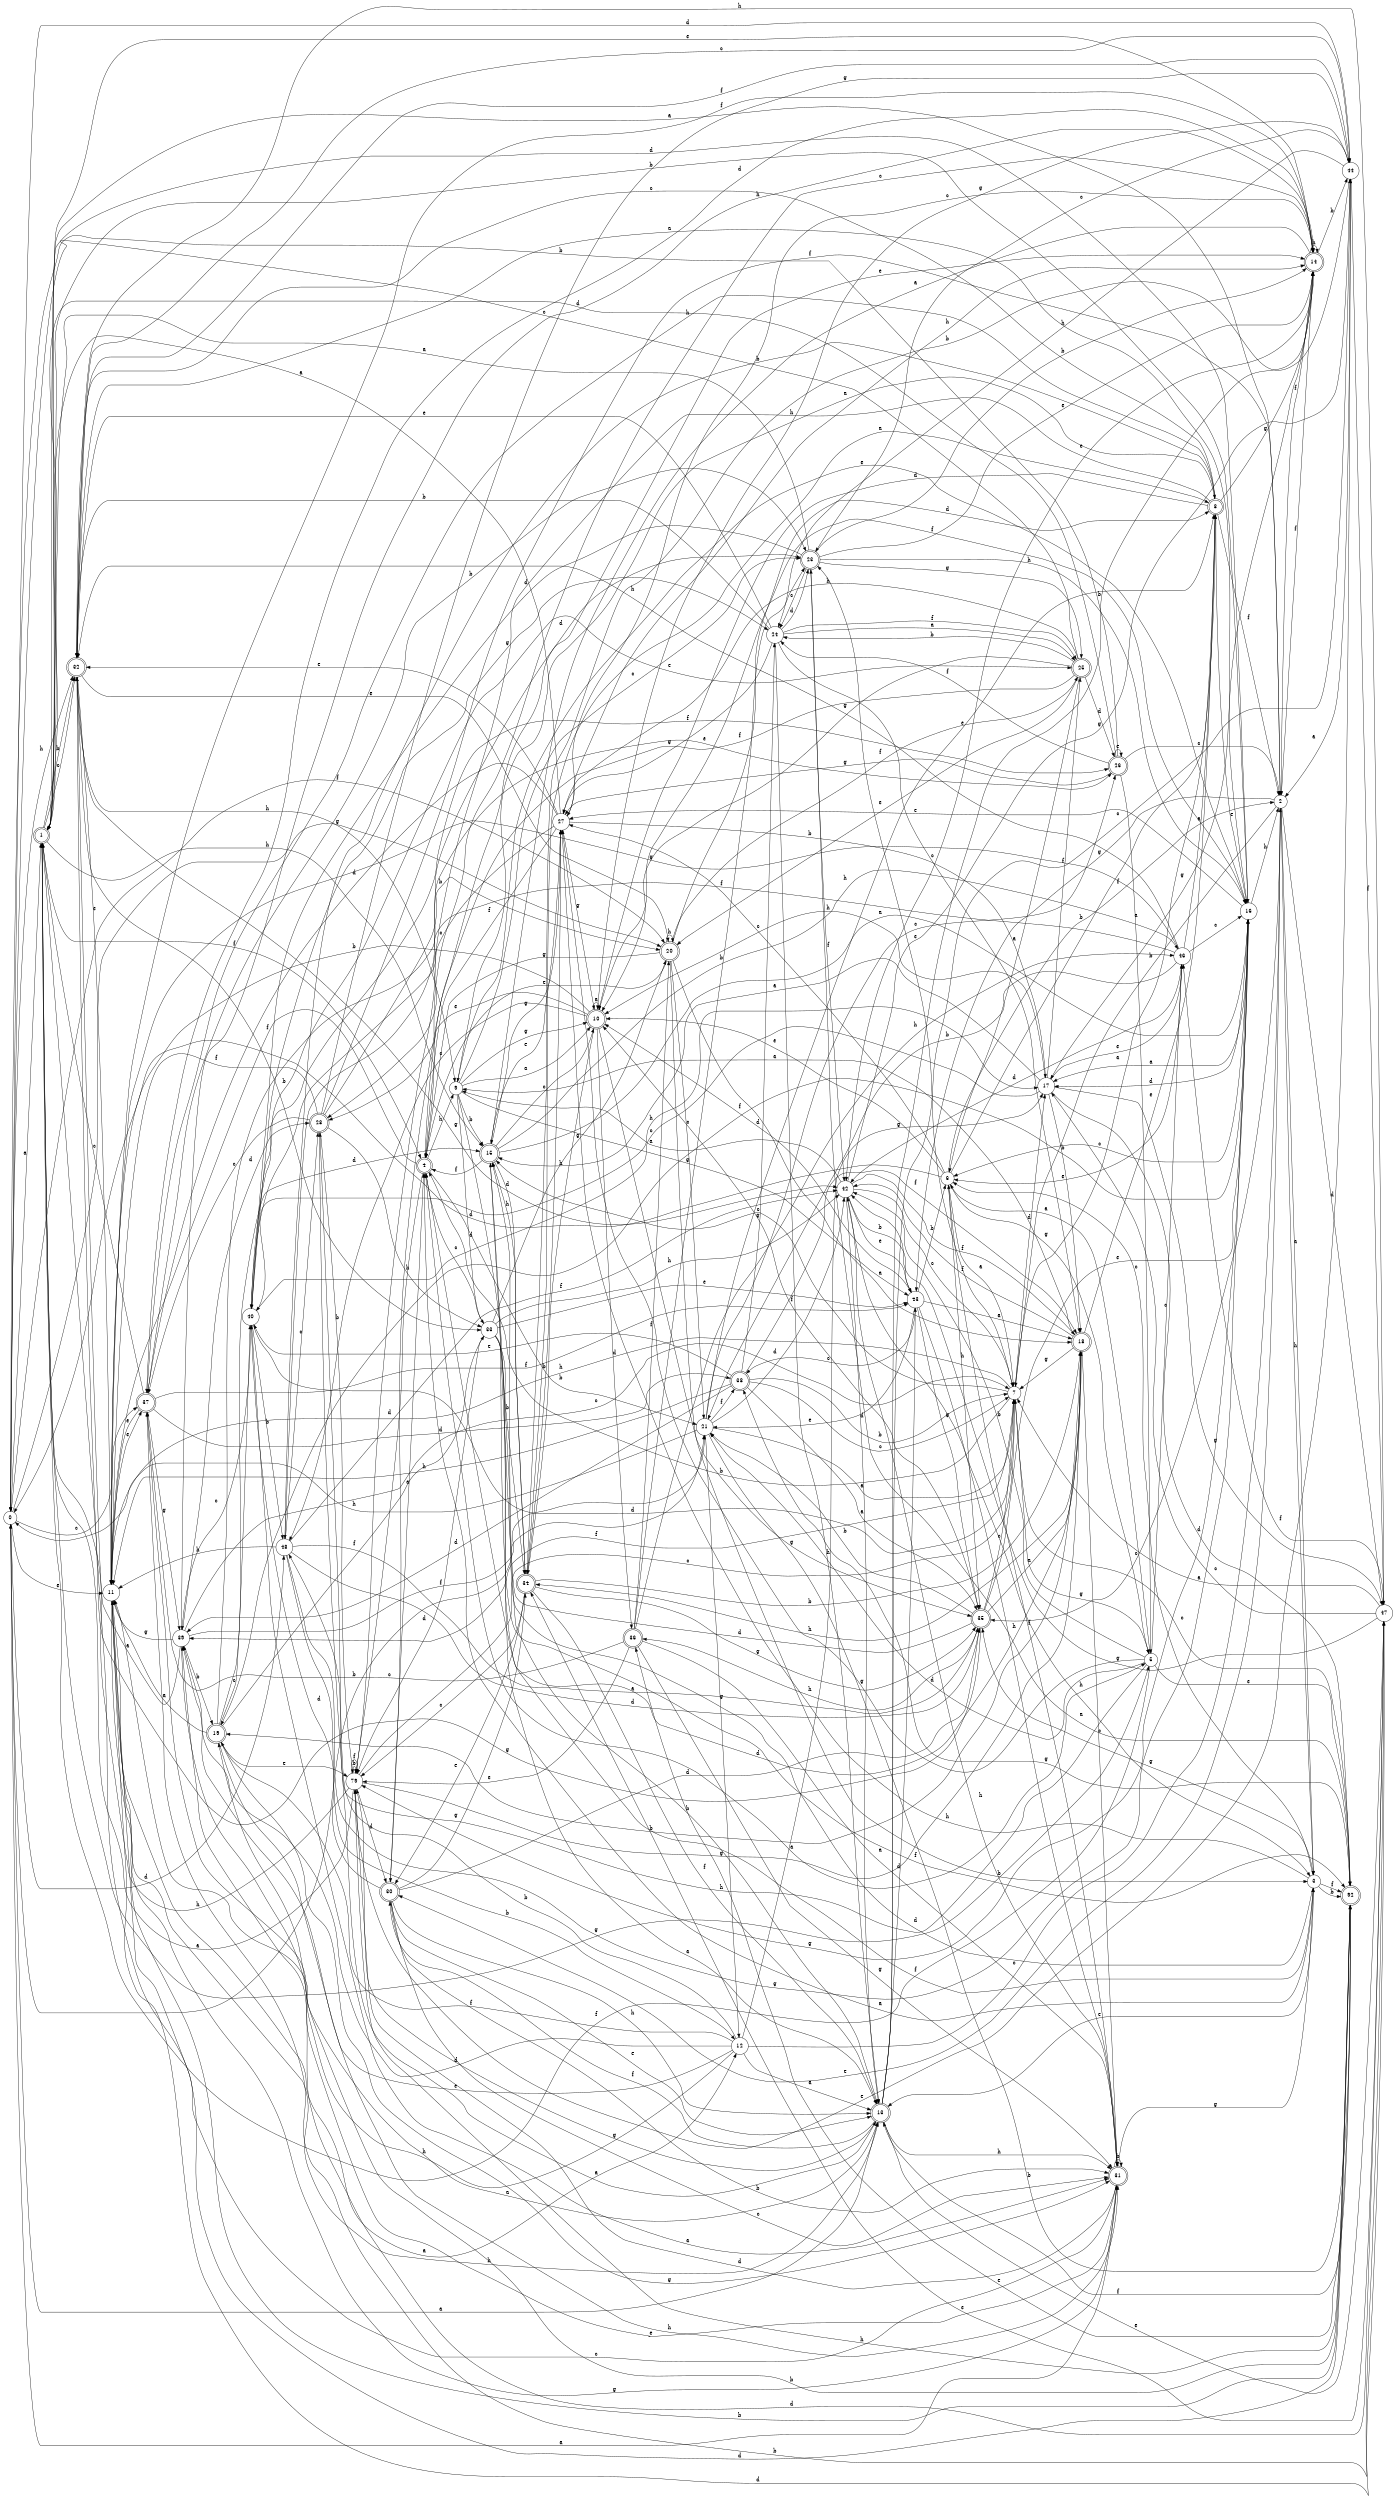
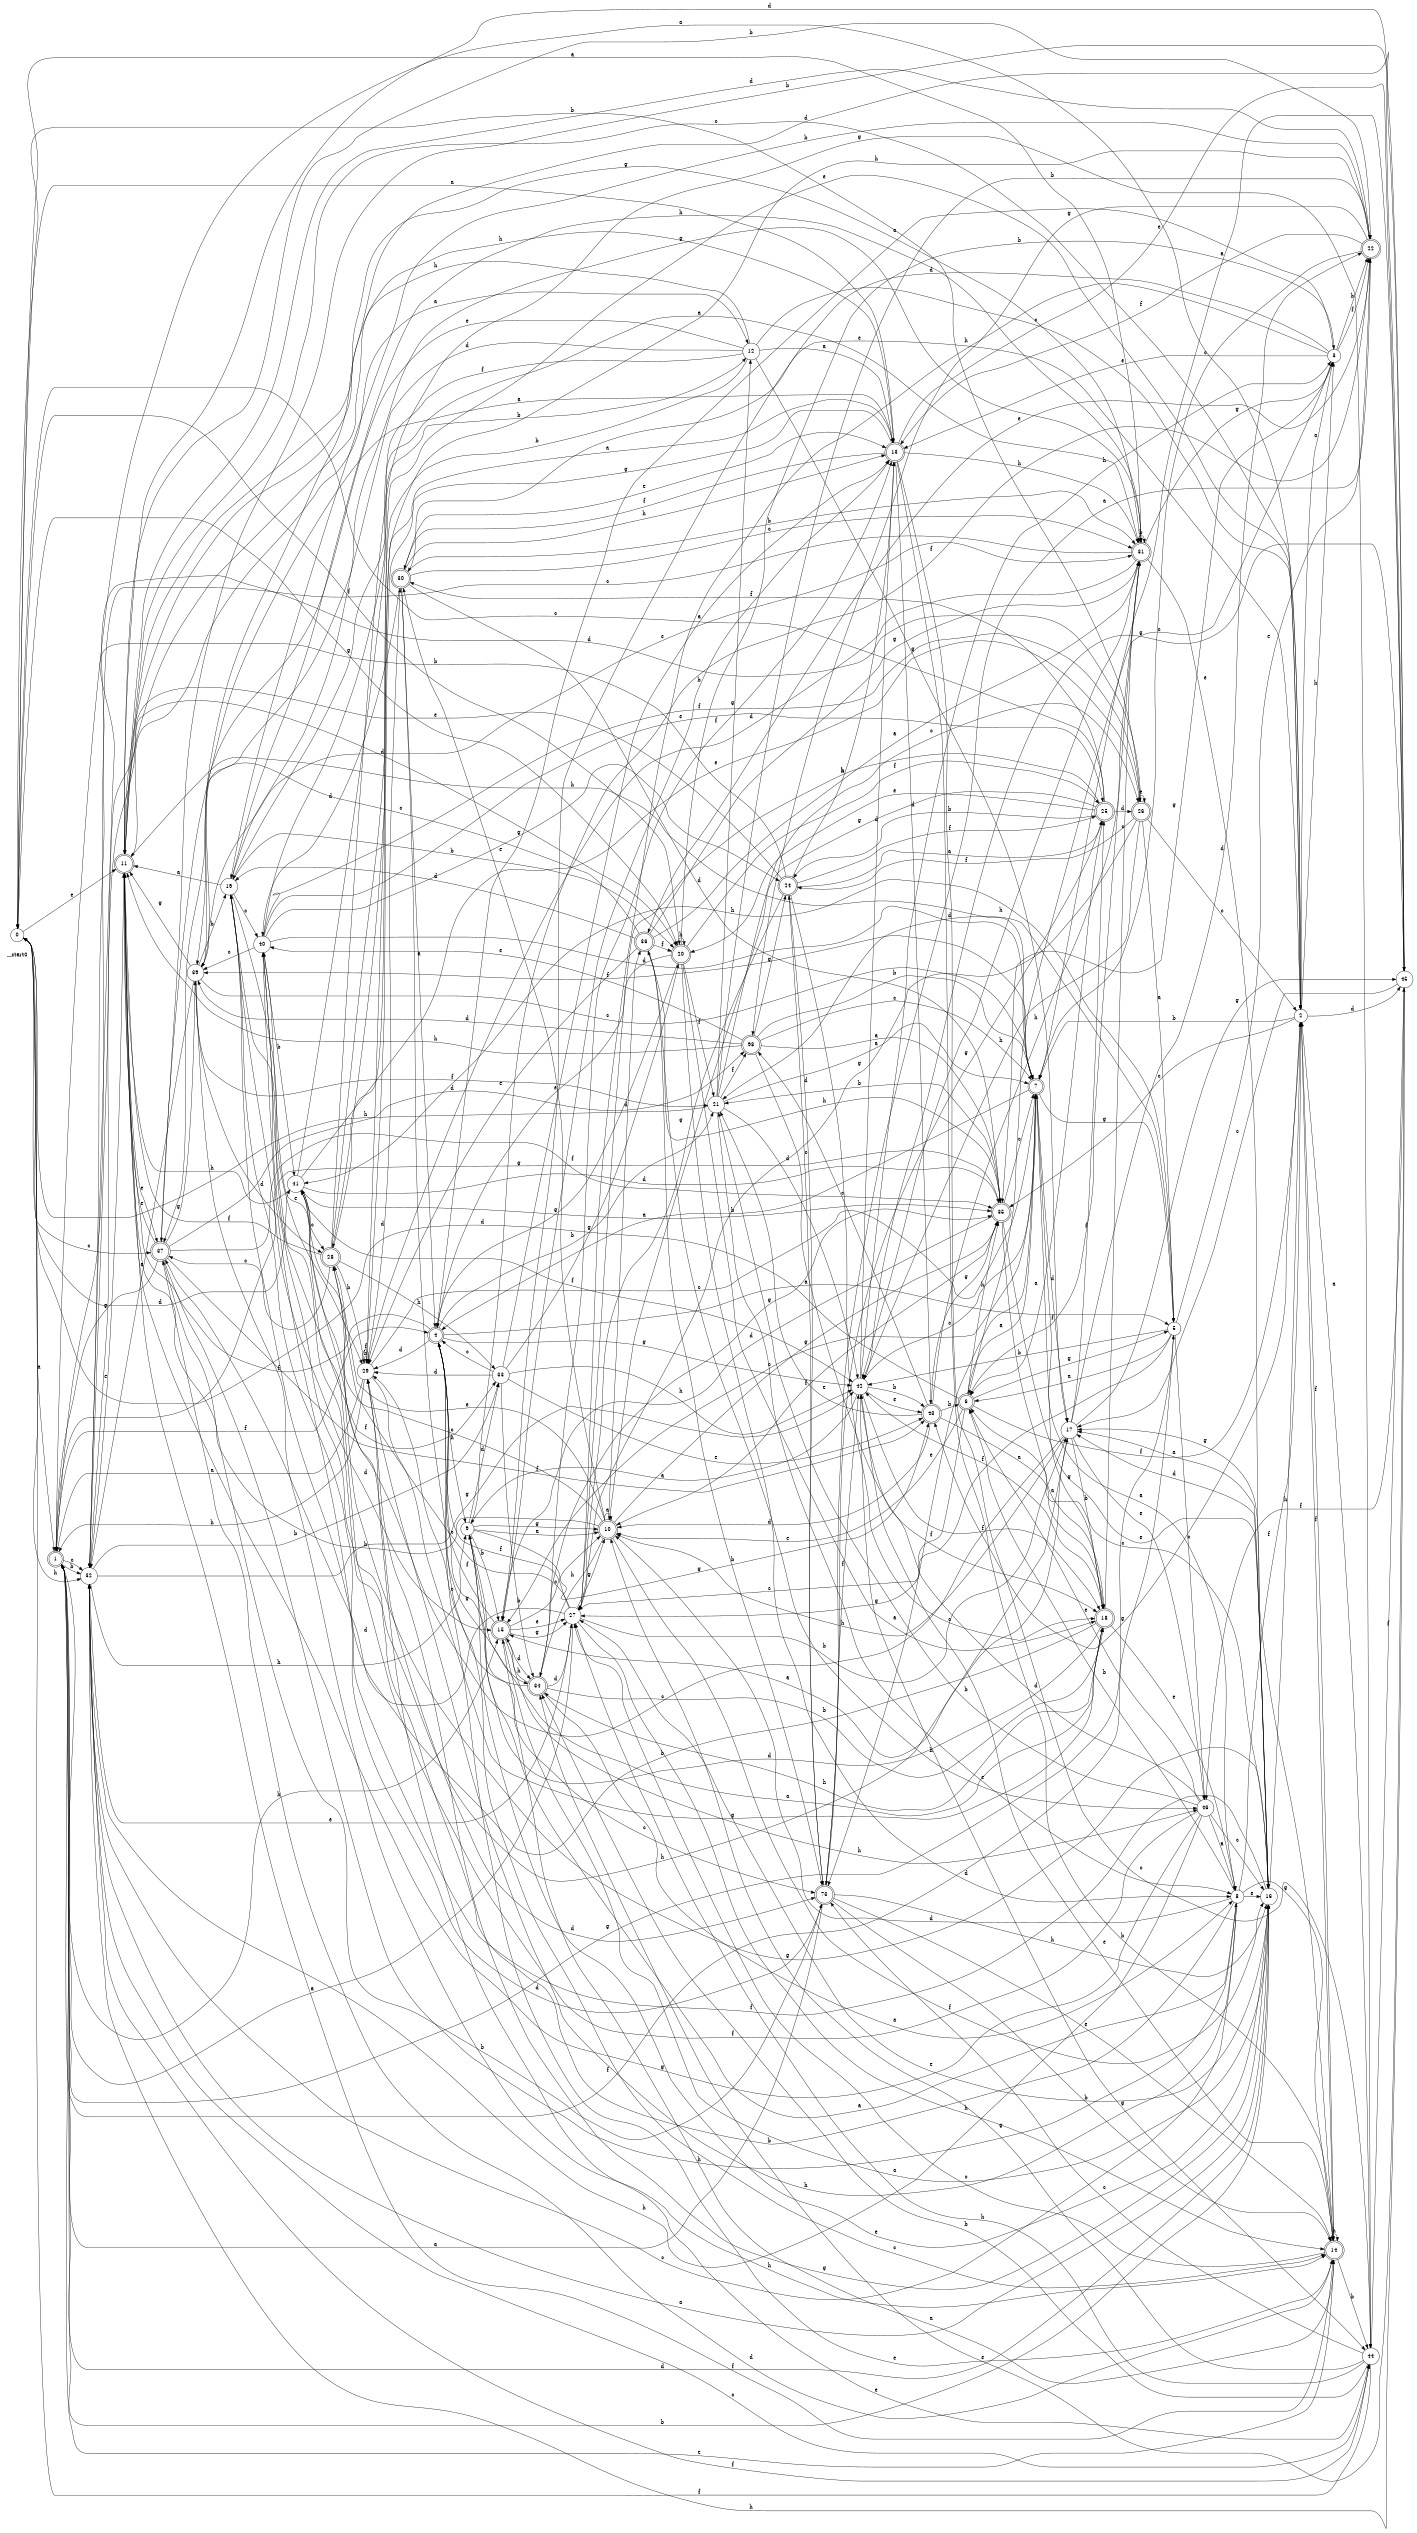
edge "44" -> "0": label "d" -> "f"
edge "11" -> "2": added, label "c"
edge "28" -> "2": label "f" -> "e"
edge "44" -> "24": now "44" -> "27"
node "8": shape doublecircle -> circle
node "23": label "23" -> "73"
node "24": shape circle -> doublecircle
node "32": shape doublecircle -> circle
edge "32" -> "20": label "e" -> "d"
edge "6" -> "8": reversed
edge "36" -> "19": added, label "d"
node "__start0": added
edge "26" -> "42": added, label "h"
edge "20" -> "21": label "c" -> "f"
edge "37" -> "35": added, label "f"
edge "37" -> "1": label "c" -> "g"
node "6": shape circle -> doublecircle
edge "31" -> "16": added, label "e"
node "43": shape circle -> doublecircle
edge "4" -> "42": added, label "g"
edge "34" -> "27": label "b" -> "d"
node "38": label "38" -> "98"
node "7": shape circle -> doublecircle
node "48": label "48" -> "41"
node "11": shape circle -> doublecircle
node "47": label "47" -> "45"
node "19": shape doublecircle -> circle
edge "34" -> "30": now "10" -> "30"
node "79": label "79" -> "29"
edge "33" -> "3": removed, label "f"
node "92": label "92" -> "22"
edge "0" -> "21": removed, label "b"
